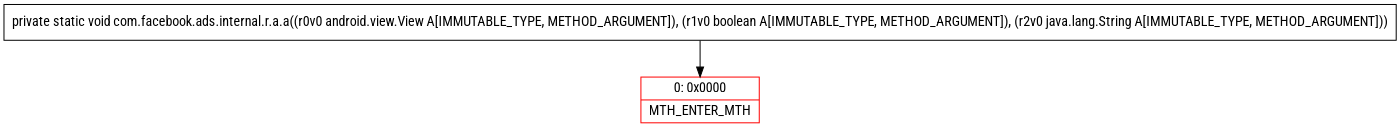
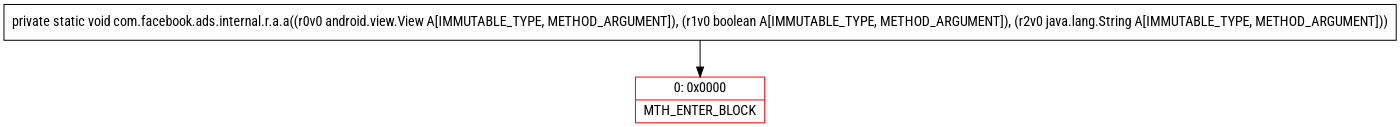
node "0: 0x0000": text "MTH_ENTER_MTH" -> "MTH_ENTER_BLOCK"
